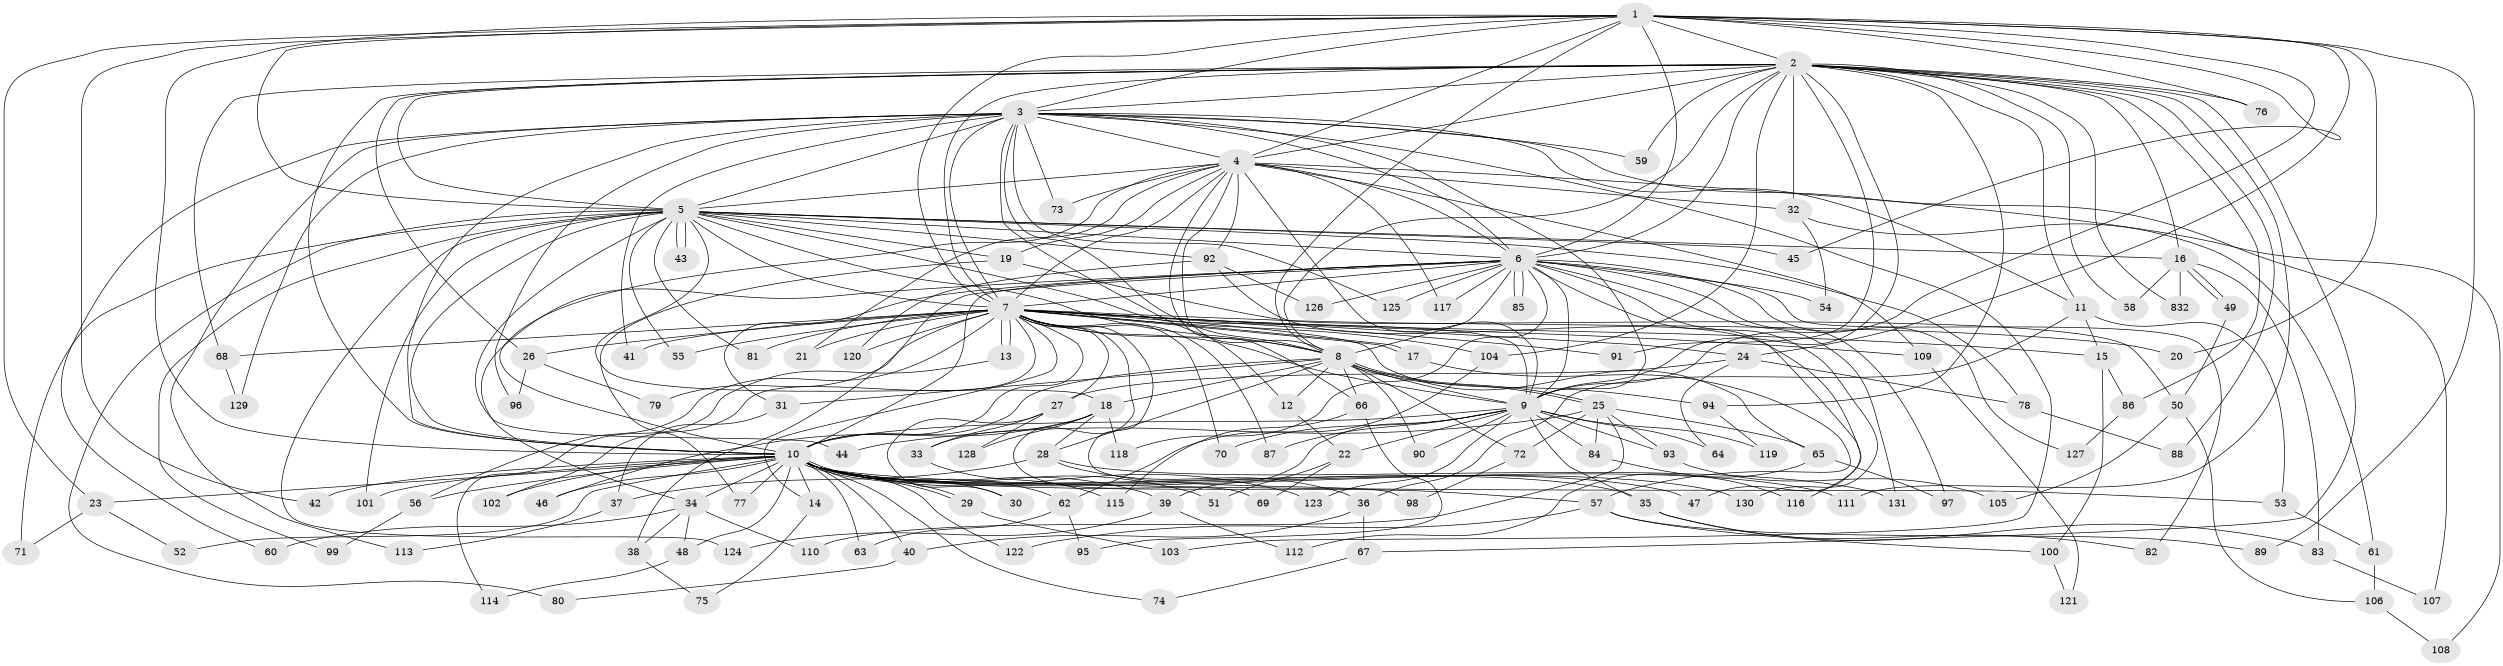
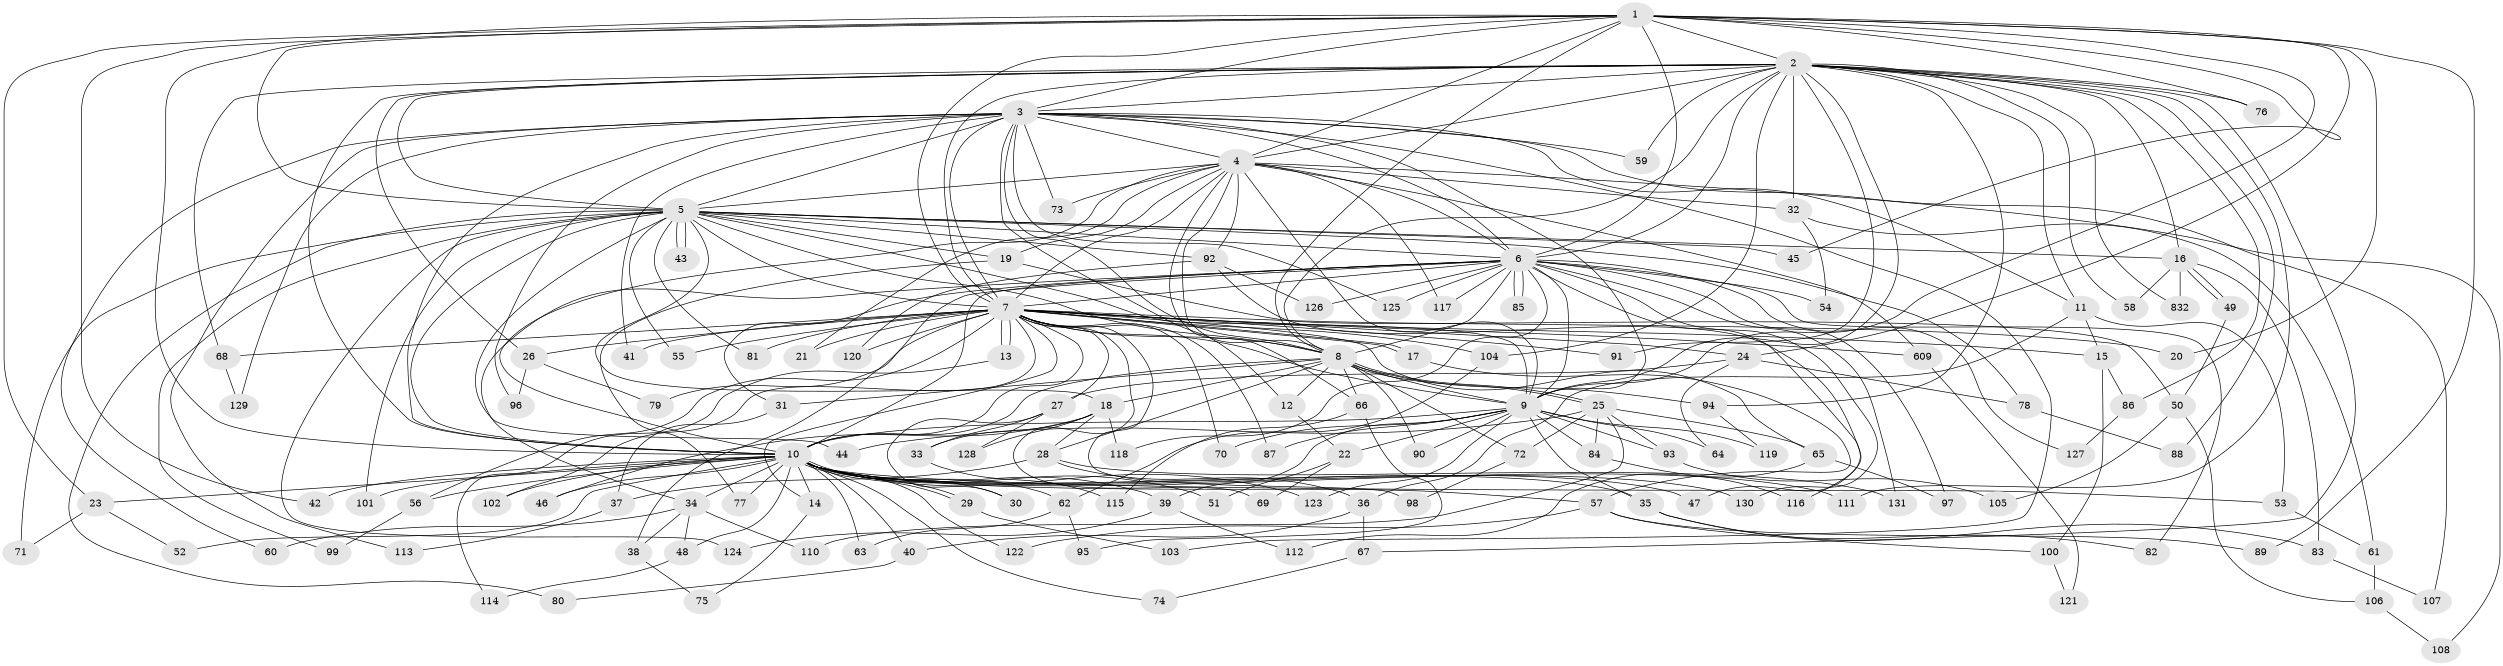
node "109": label "109" -> "609"
